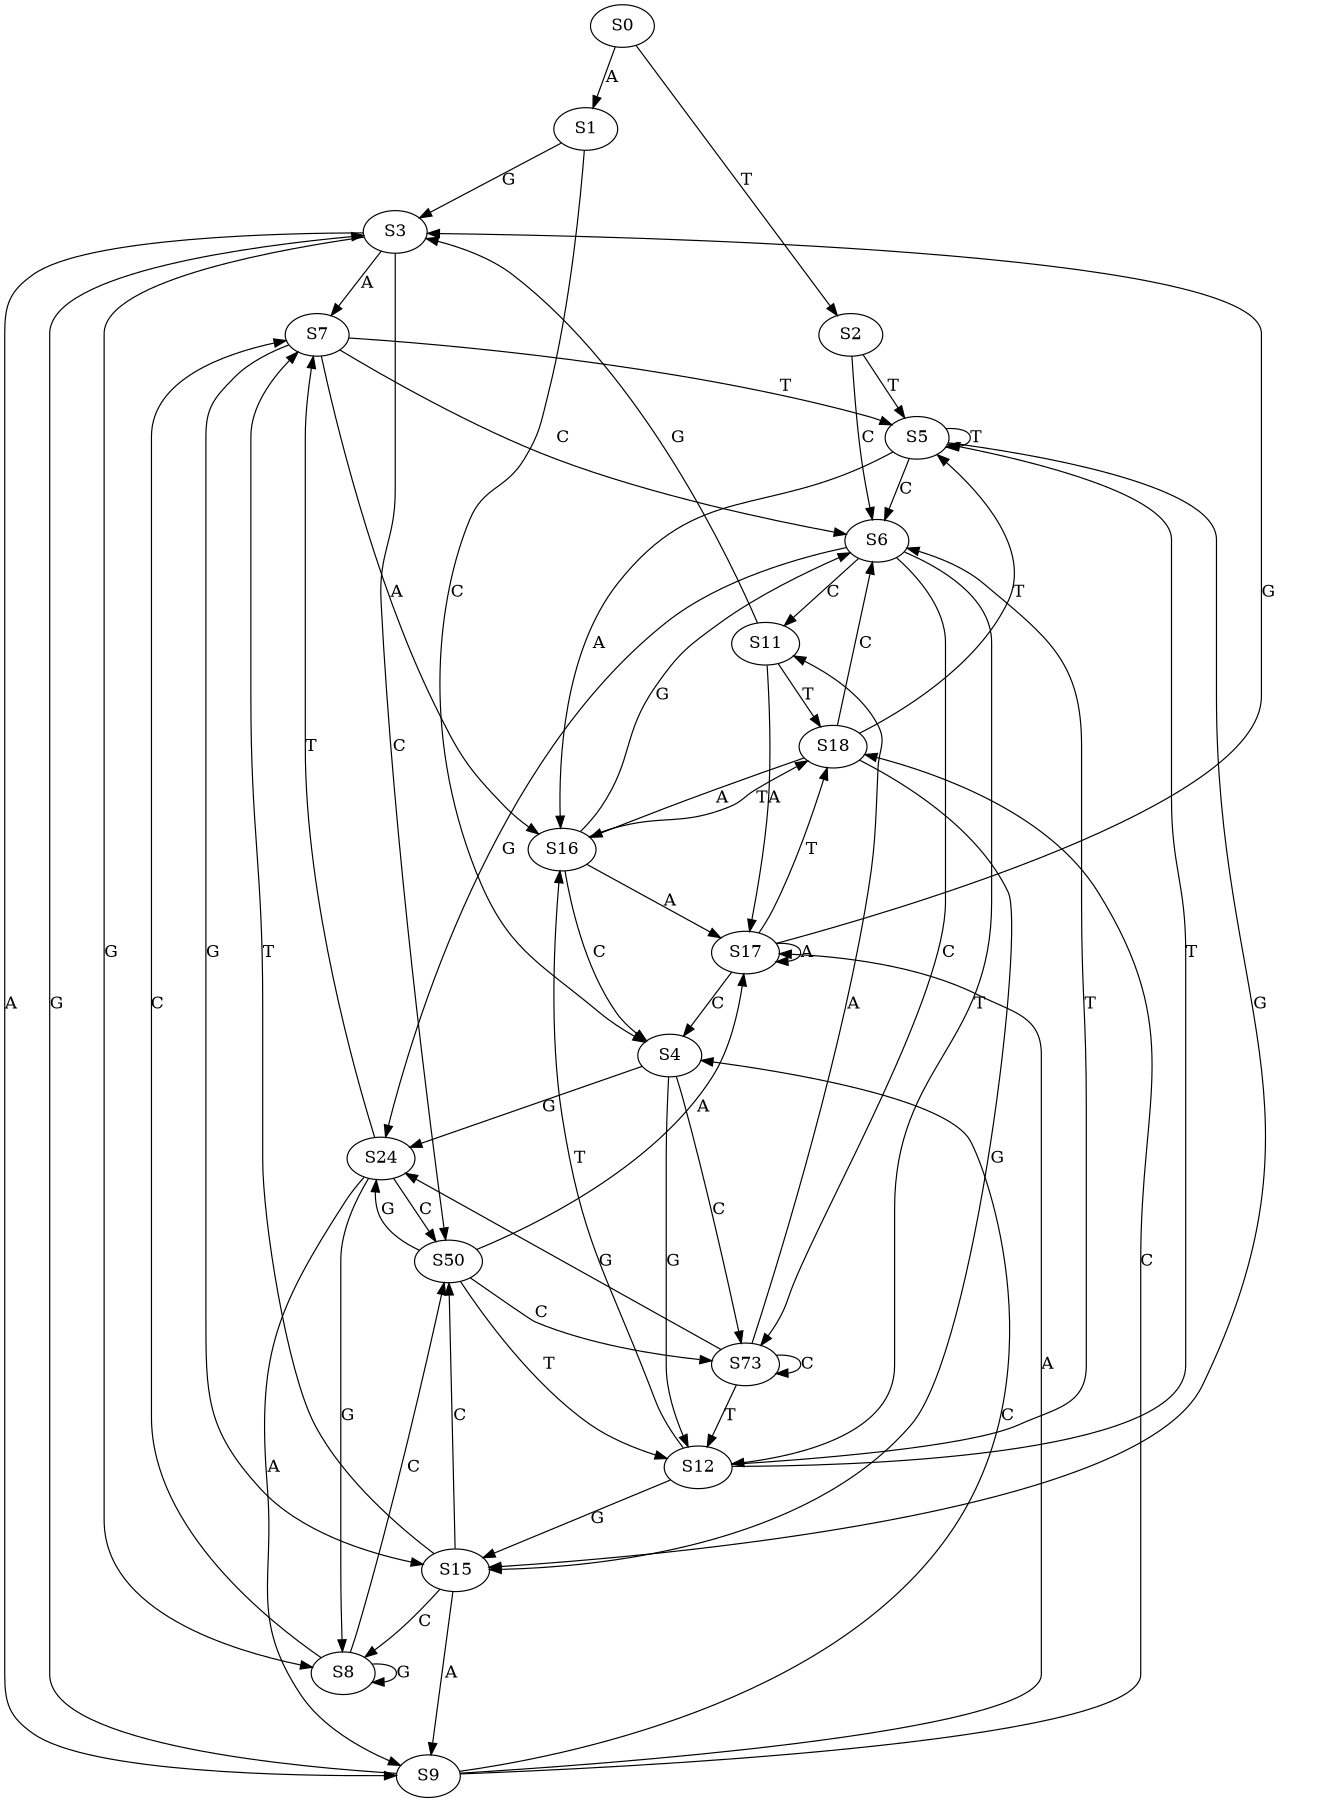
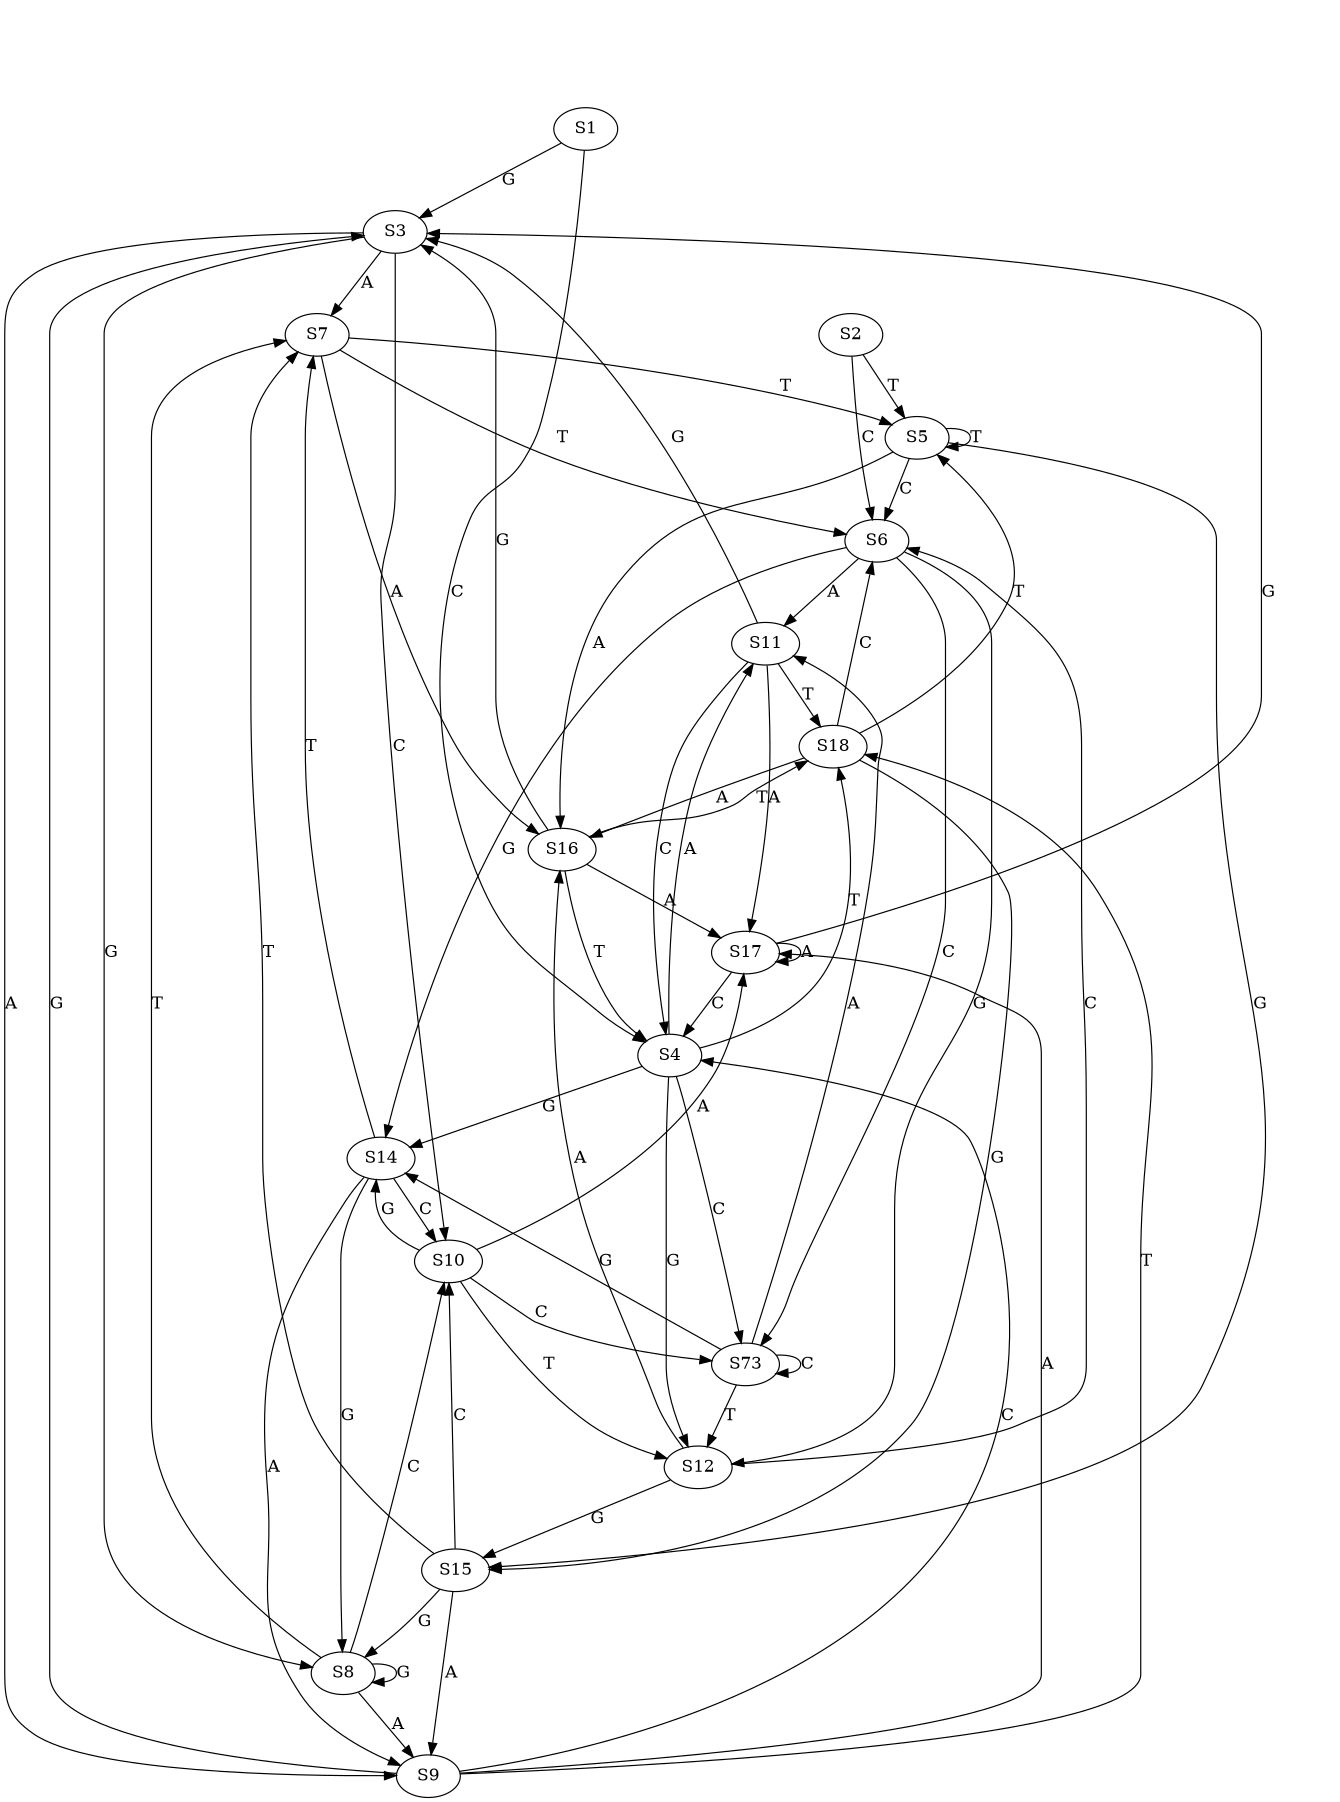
node "S0": removed
edge "S7" -> "S6": label "C" -> "T"
edge "S6" -> "S11": label "C" -> "A"
edge "S16" -> "S6": now "S16" -> "S3"
edge "S11" -> "S4": added, label "C"
edge "S4" -> "S11": added, label "A"
edge "S17" -> "S18": now "S4" -> "S18"
edge "S16" -> "S4": label "C" -> "T"
edge "S7" -> "S15": removed, label "G"
edge "S8" -> "S7": label "C" -> "T"
edge "S6" -> "S12": label "T" -> "G"
edge "S12" -> "S6": label "T" -> "C"
edge "S12" -> "S5": removed, label "T"
node "S24": label "S24" -> "S14"
edge "S12" -> "S16": label "T" -> "A"
node "S50": label "S50" -> "S10"
edge "S9" -> "S18": label "C" -> "T"
edge "S15" -> "S8": label "C" -> "G"
edge "S8" -> "S9": added, label "A"
